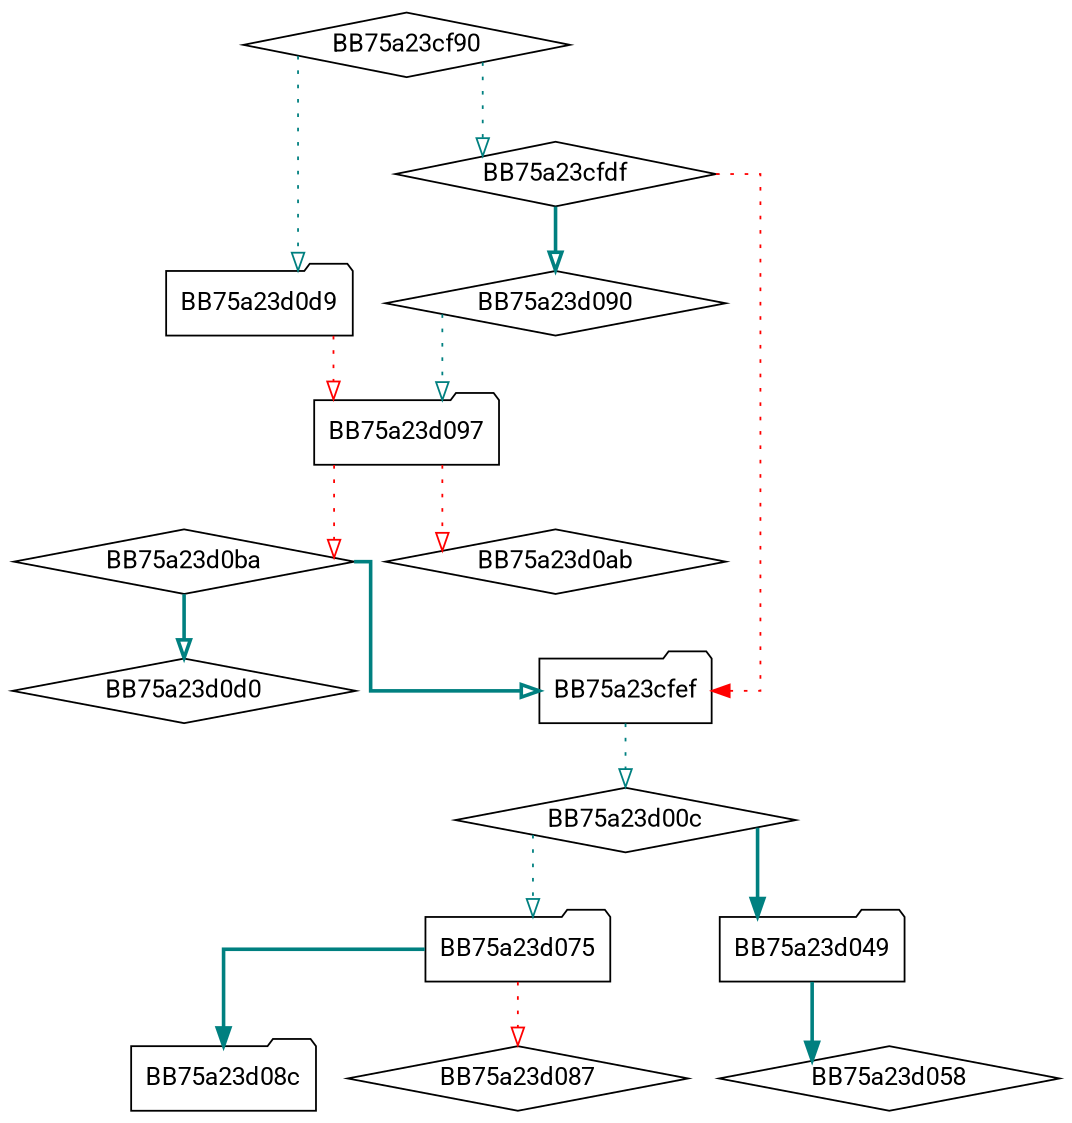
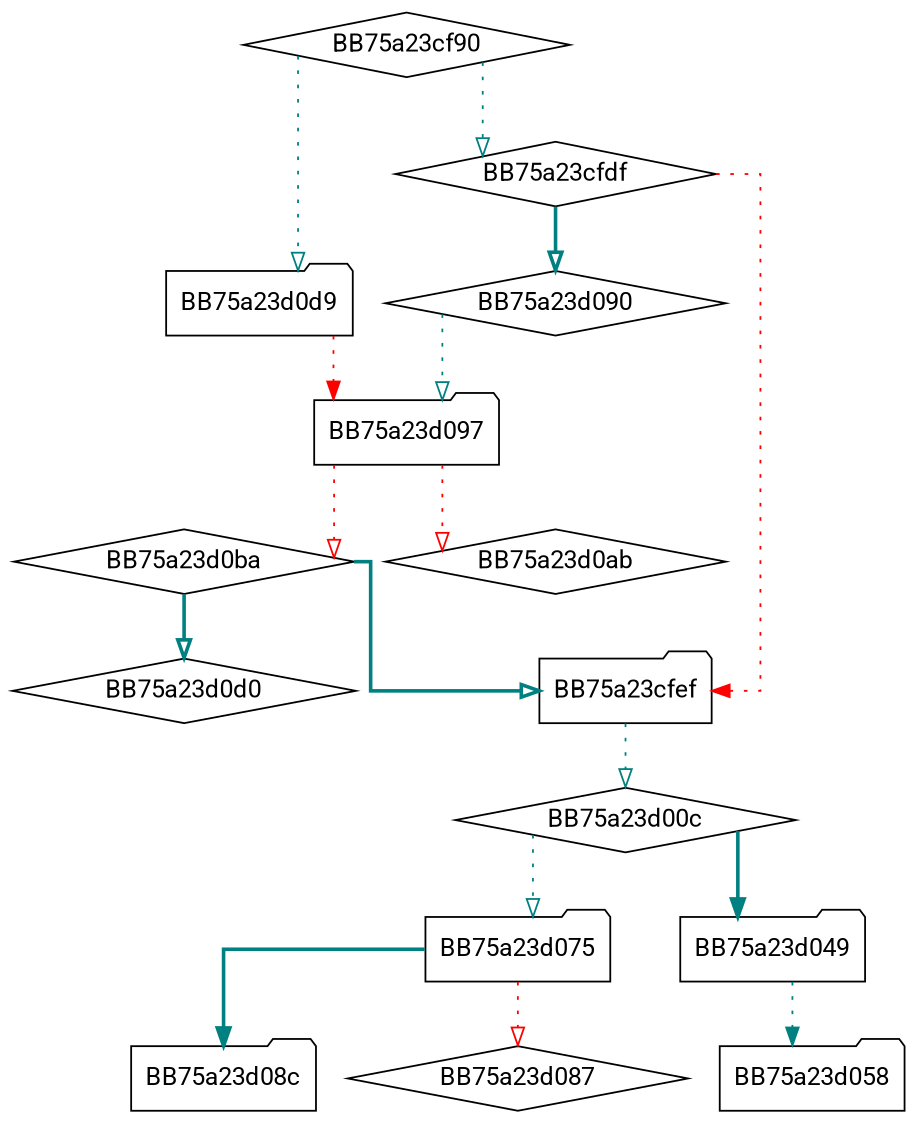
edge "BB75a23d0d9" -> "BB75a23d097": arrowhead onormal -> normal
edge "BB75a23d049" -> "BB75a23d058": style bold -> dotted
node "BB75a23d058": shape diamond -> folder
